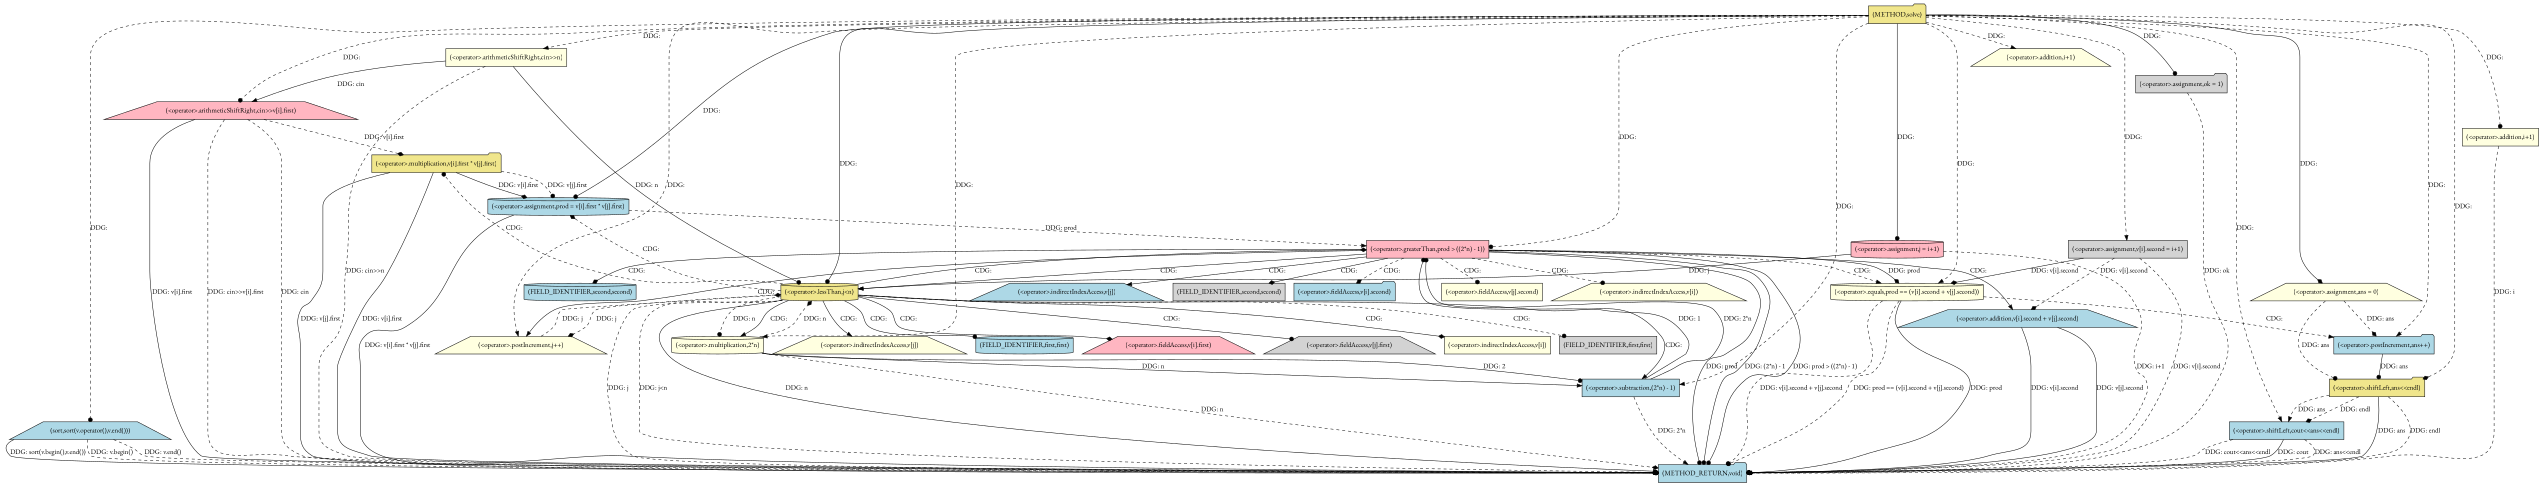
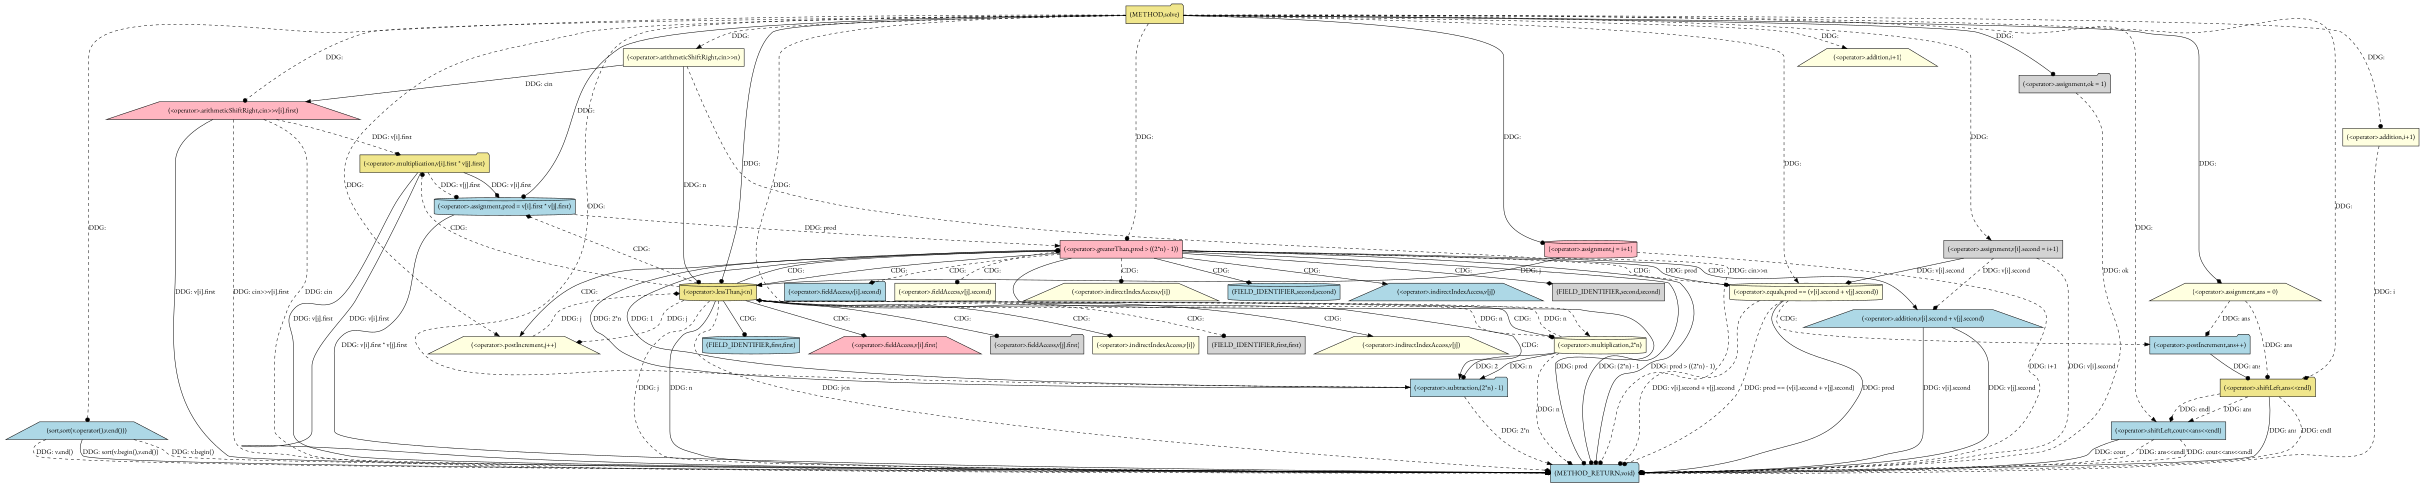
edge "(METHOD,solve)" -> "(<operator>.postIncrement,ans++)": removed, label "DDG:"
node "(<operator>.fieldAccess,v[j].first)": shape trapezium -> folder
node "(<operator>.subtraction,(2*n) - 1)": shape box -> folder
